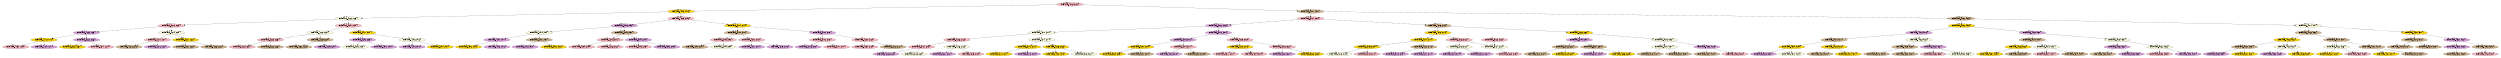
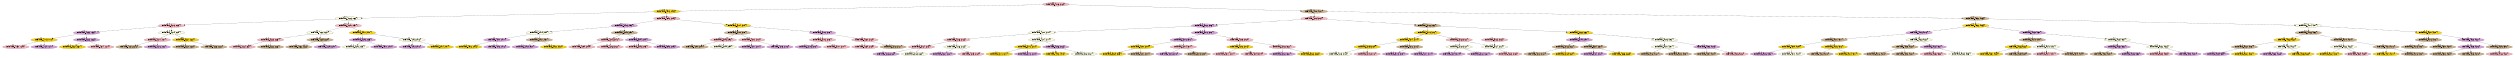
node "Node{data=[5066, 5066]}": fillcolor gold -> plum
node "Node{data=[9348, 9348]}": added
